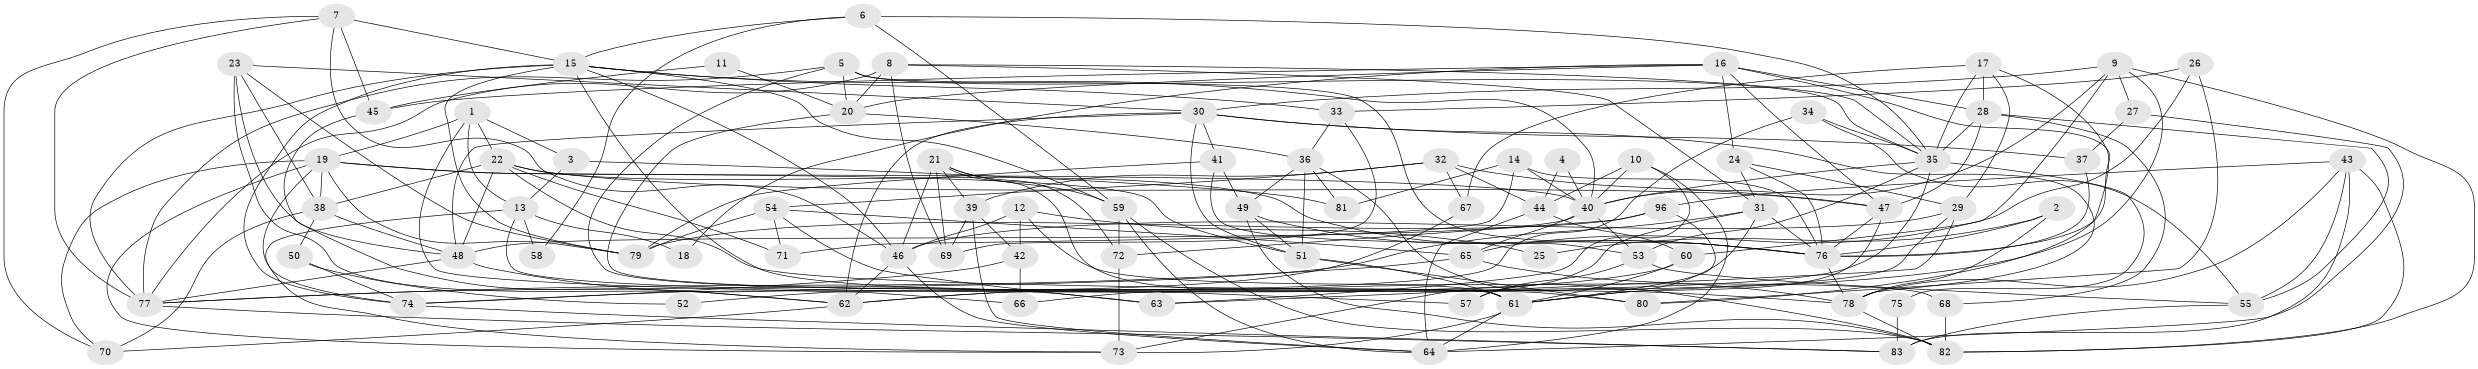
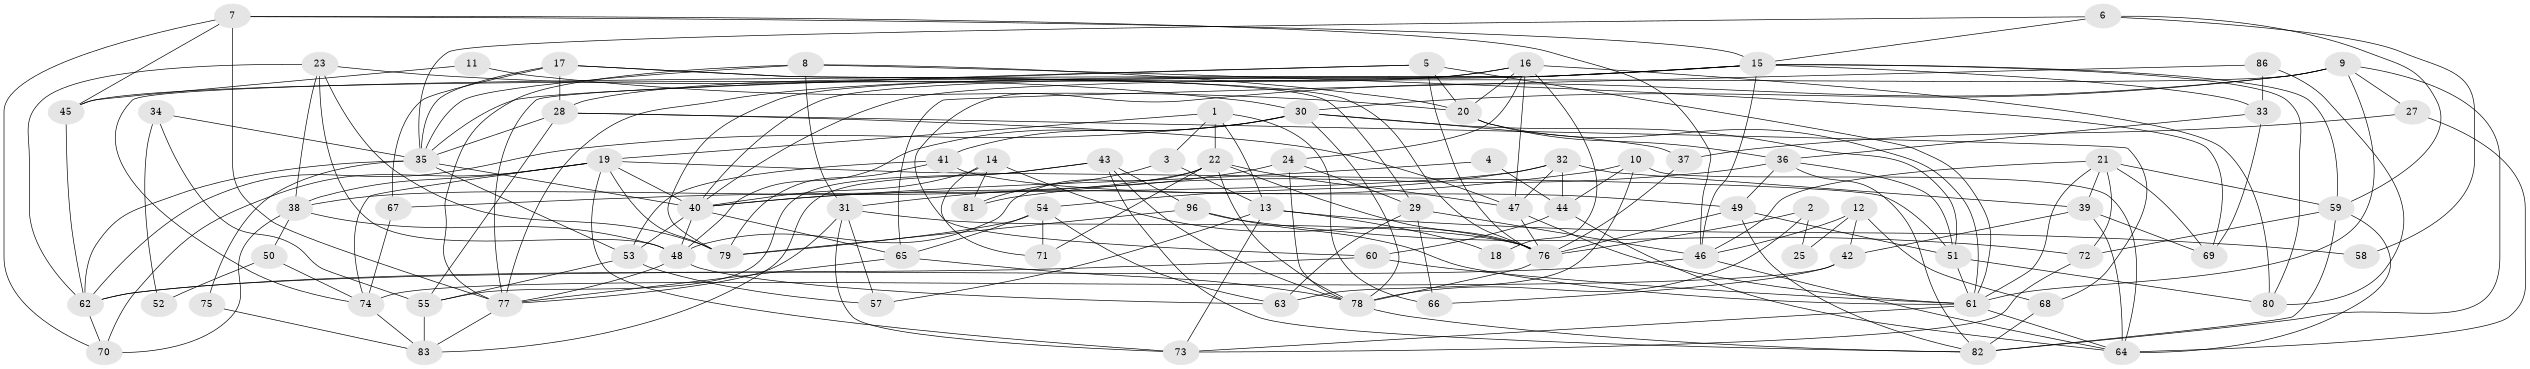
node "26": label "26" -> "86"
edge "24" -- "76": now "24" -- "78"
